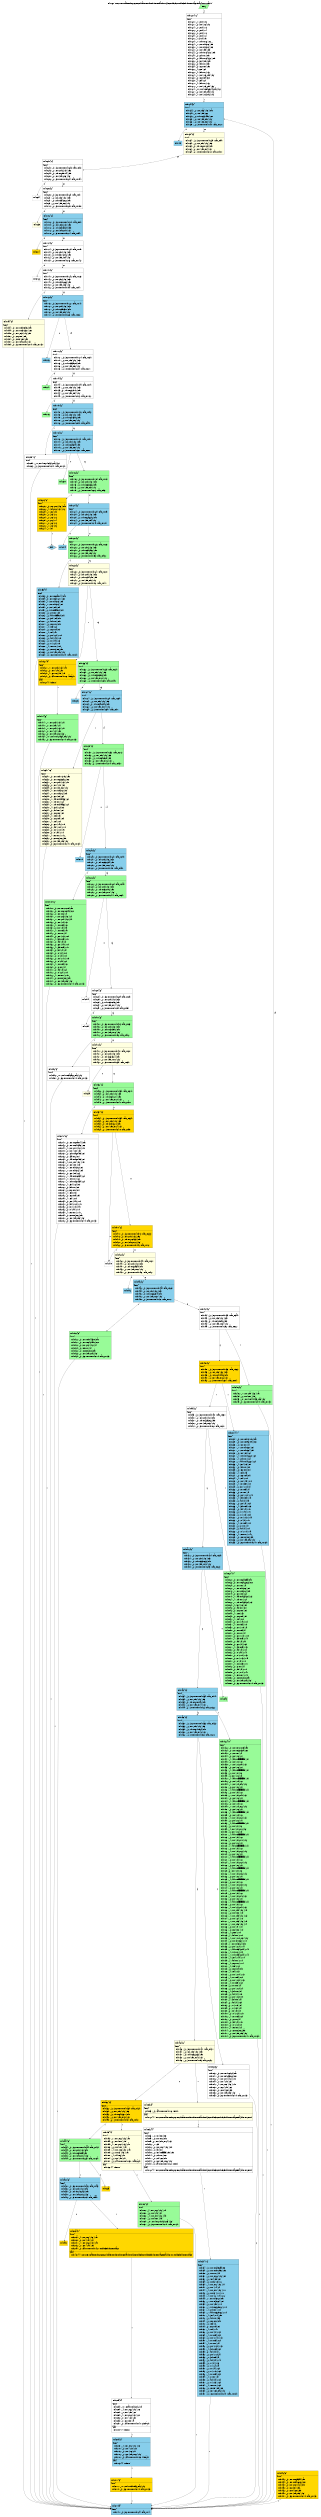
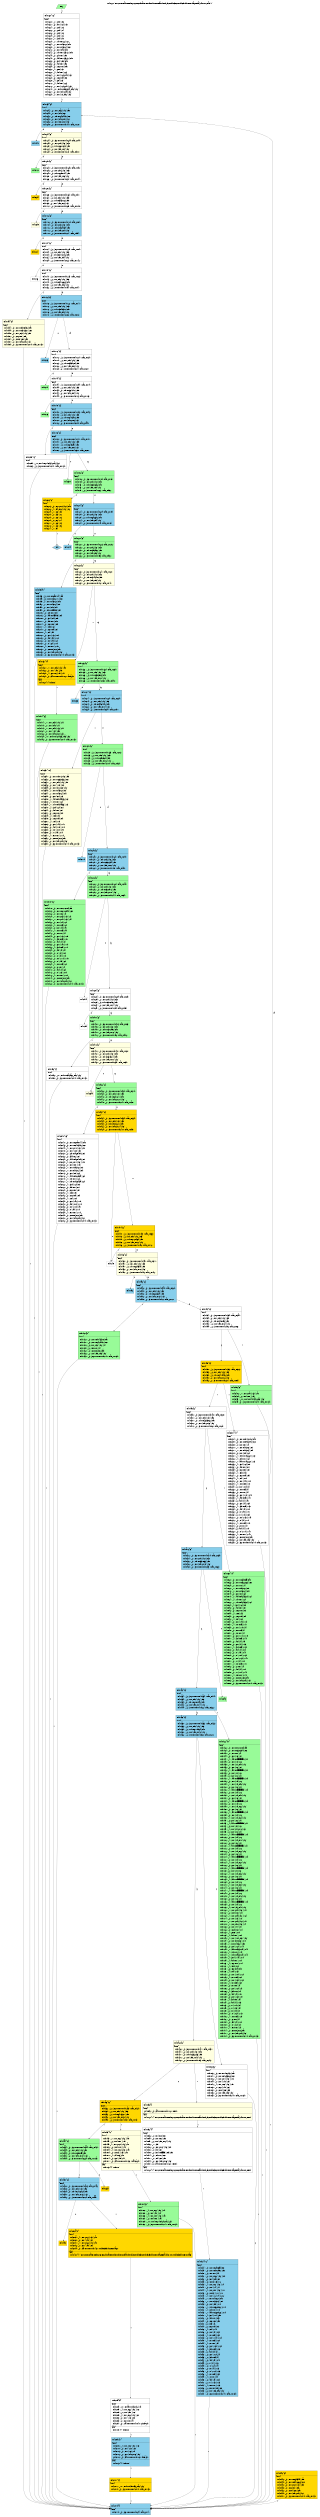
node "0x402120": added
node "0x4026b4": fillcolor white -> gold
node "0x402504 [147]": fillcolor skyblue -> white
